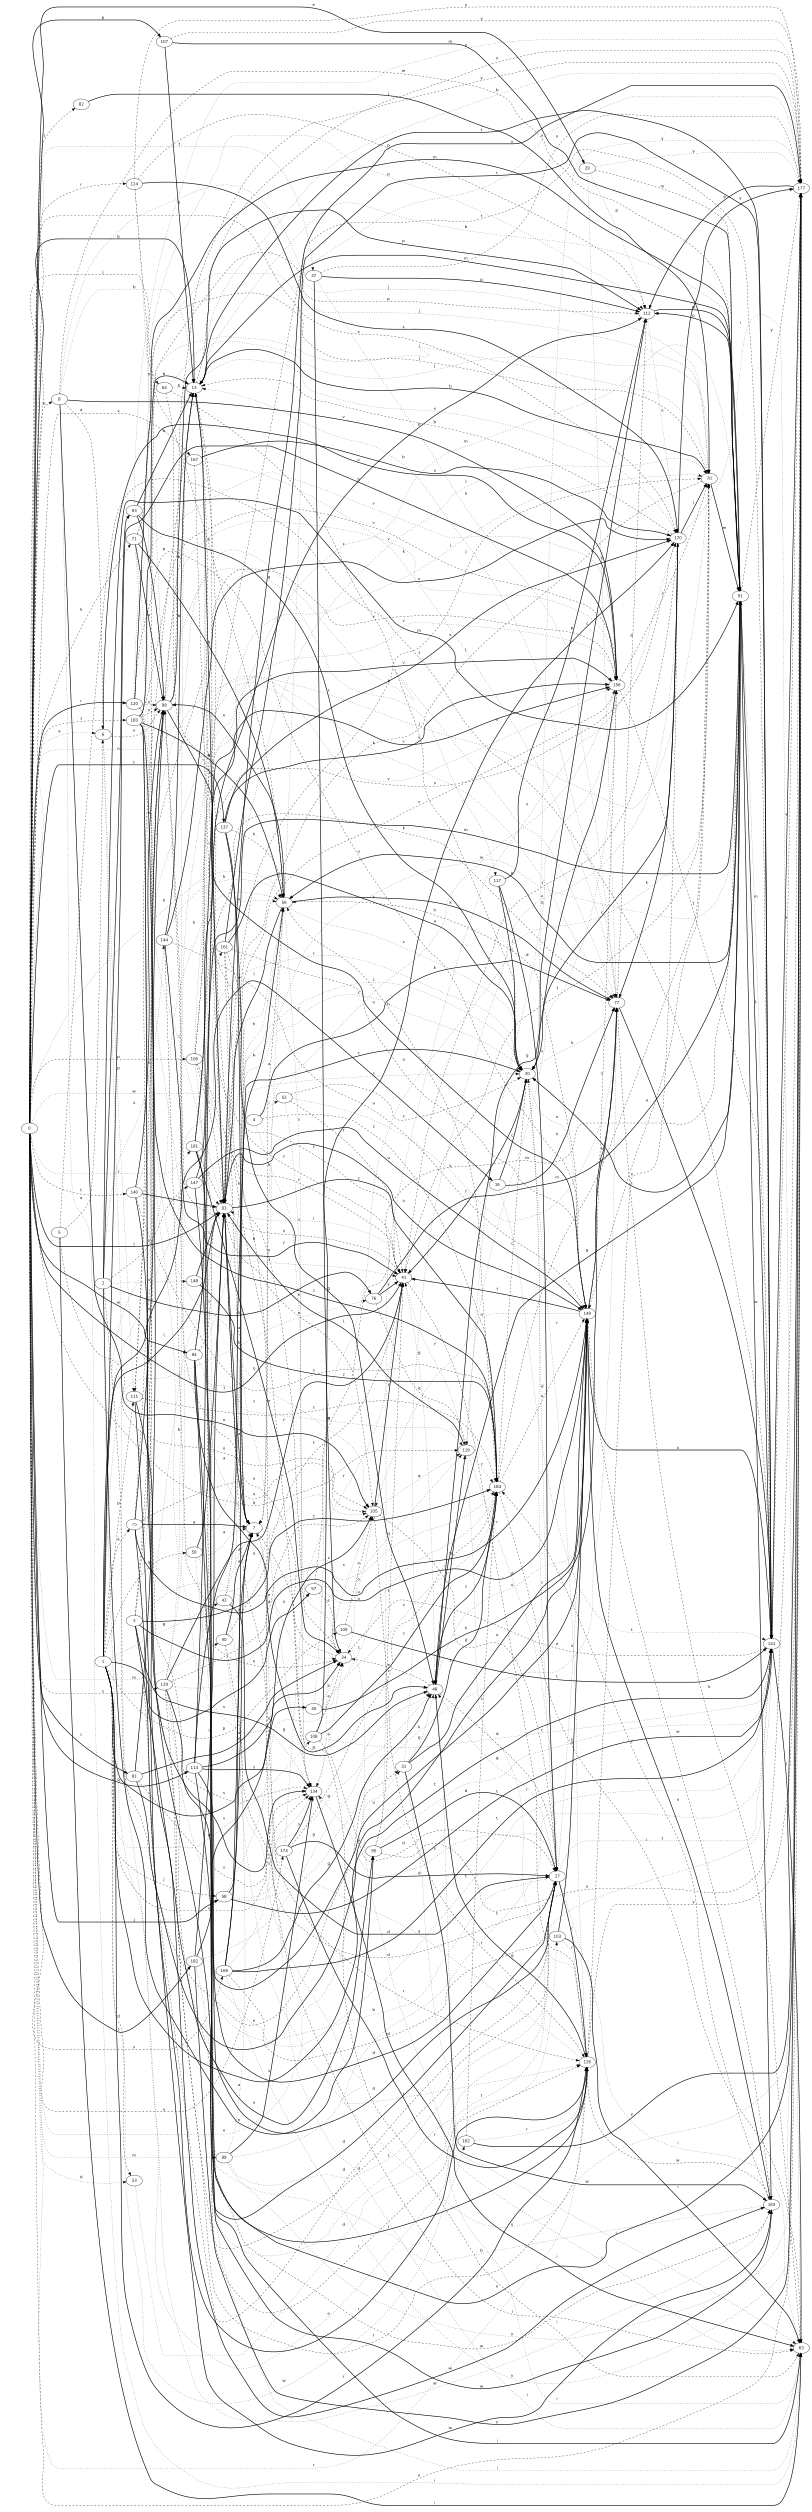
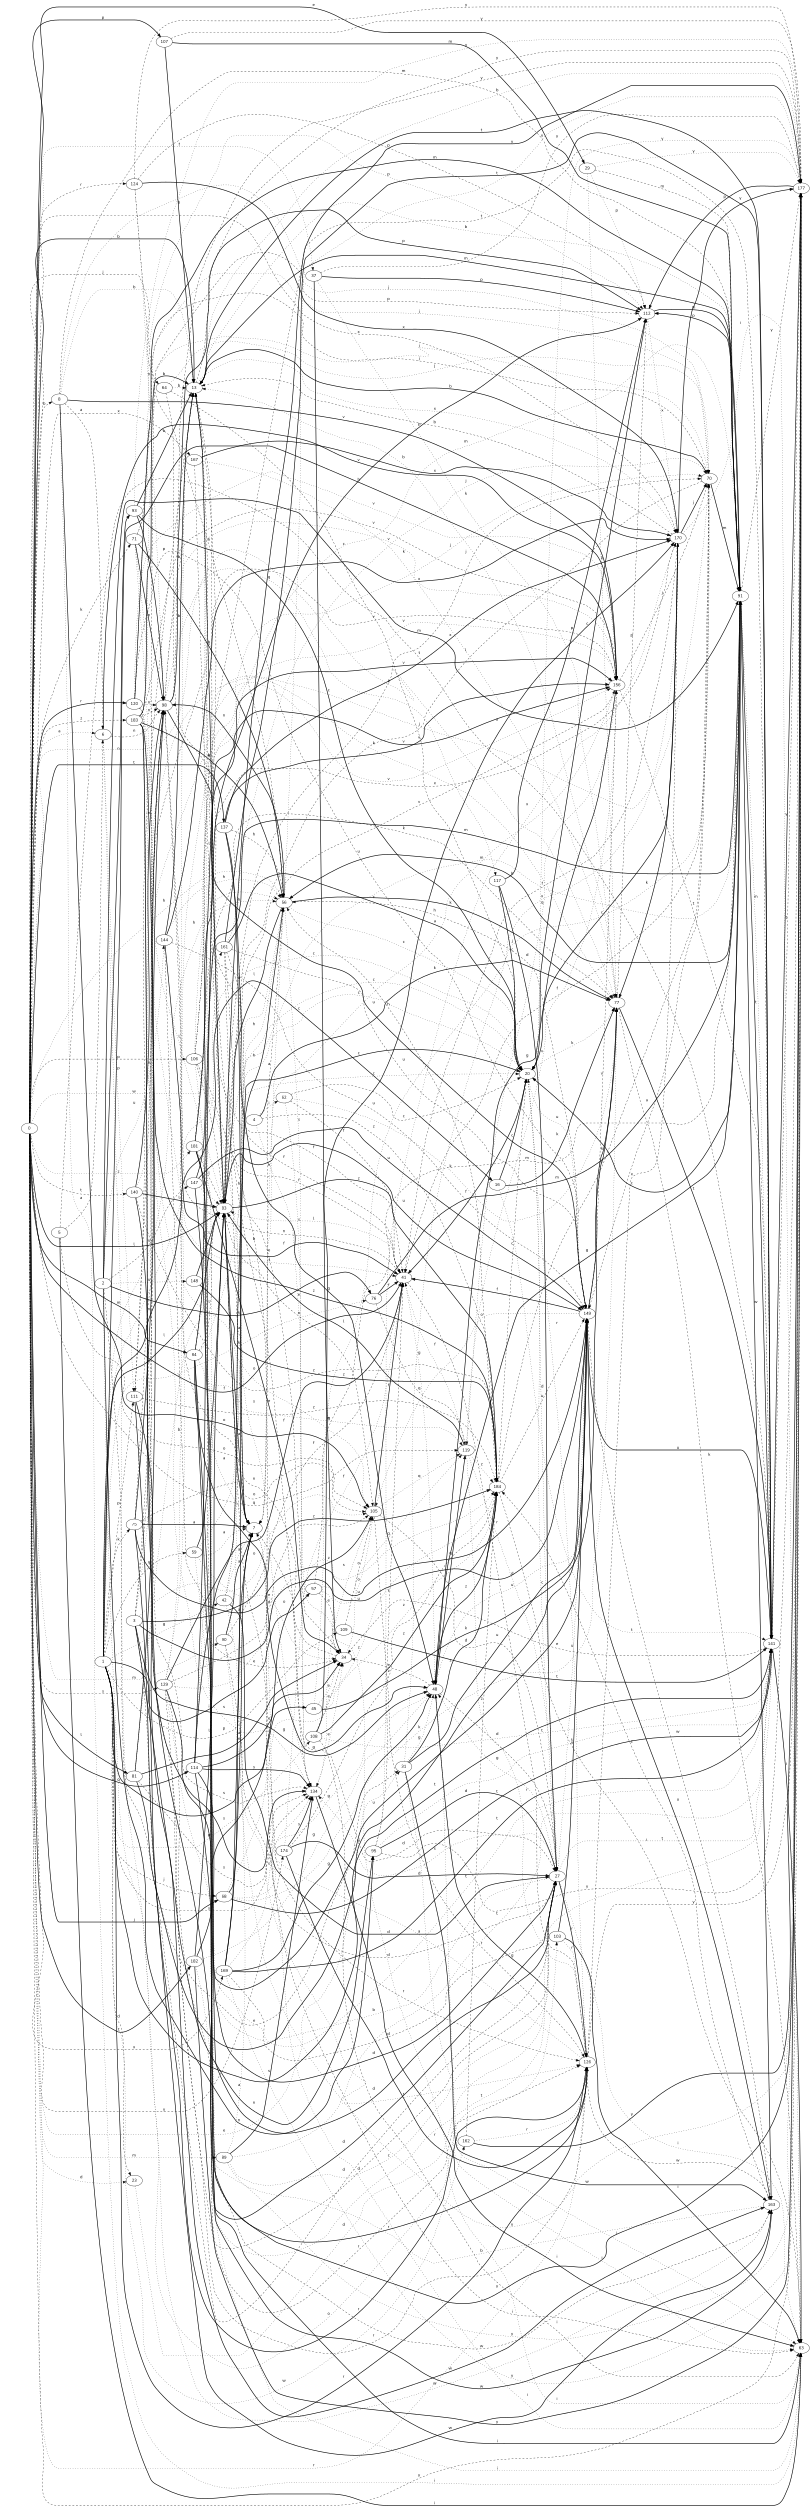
node "82": removed
edge "63" -> "77": reversed
